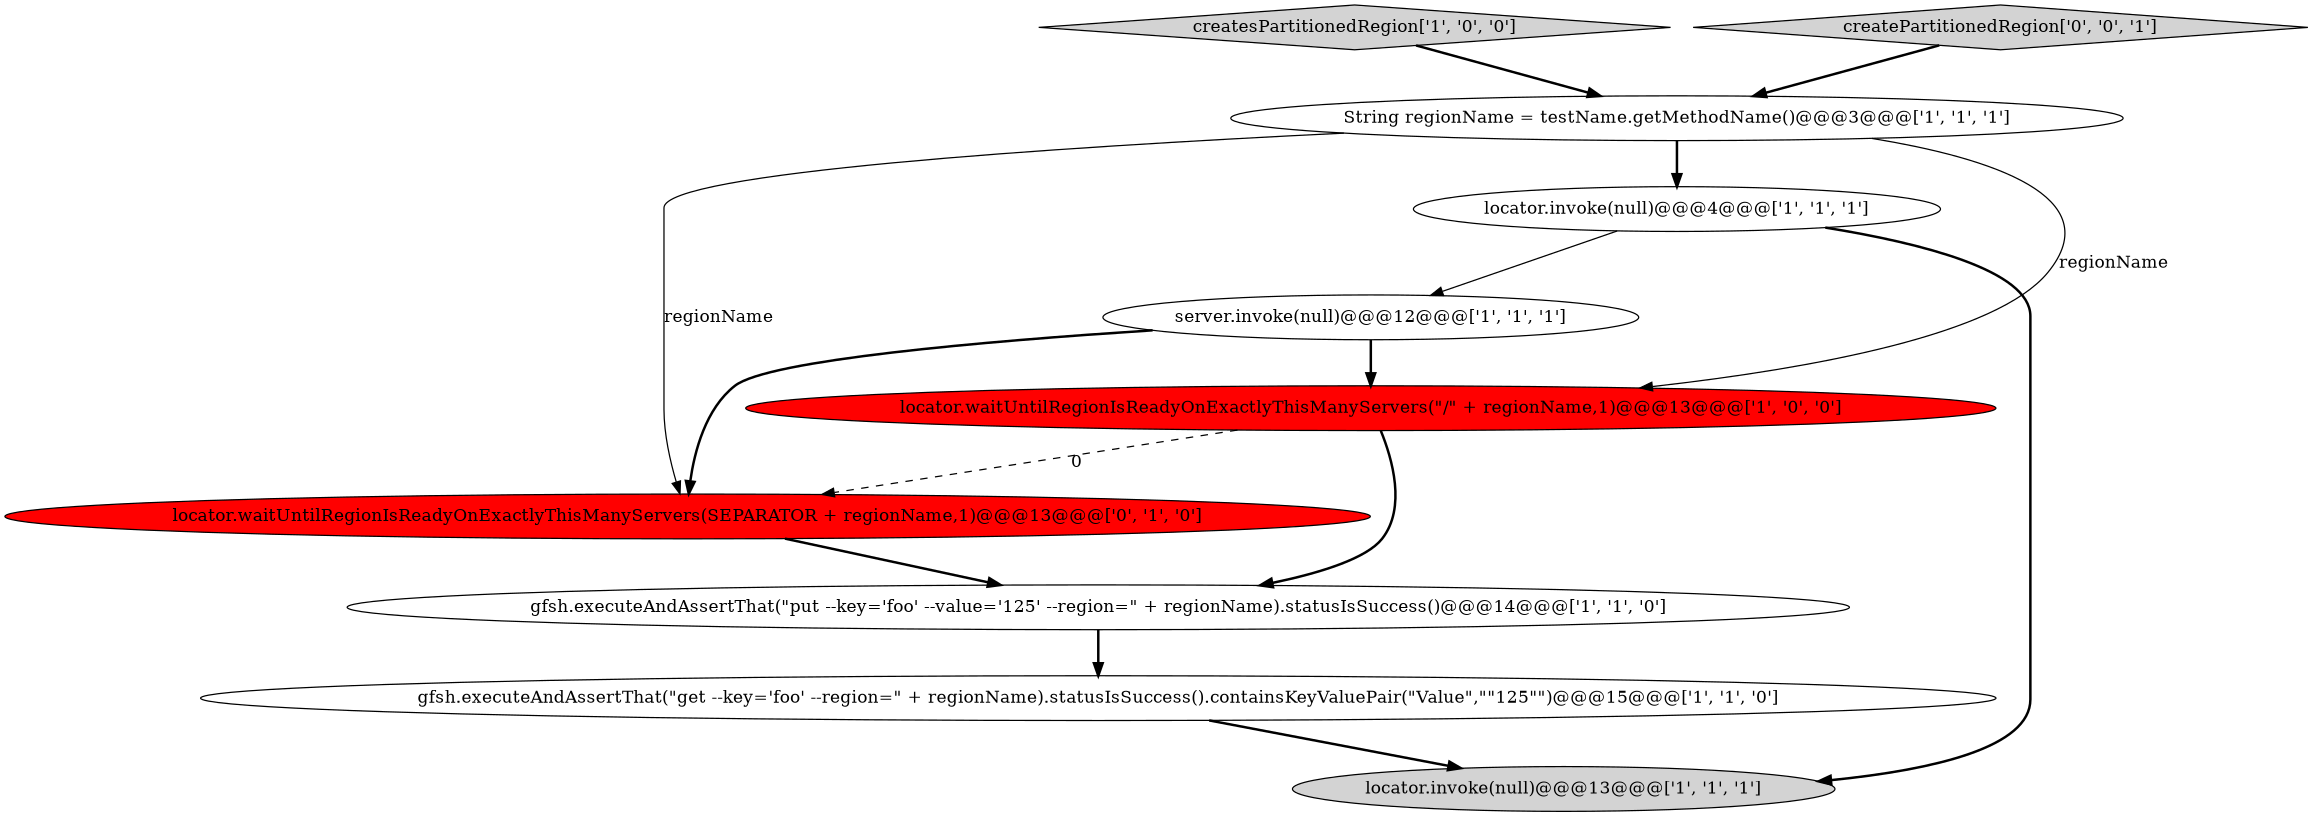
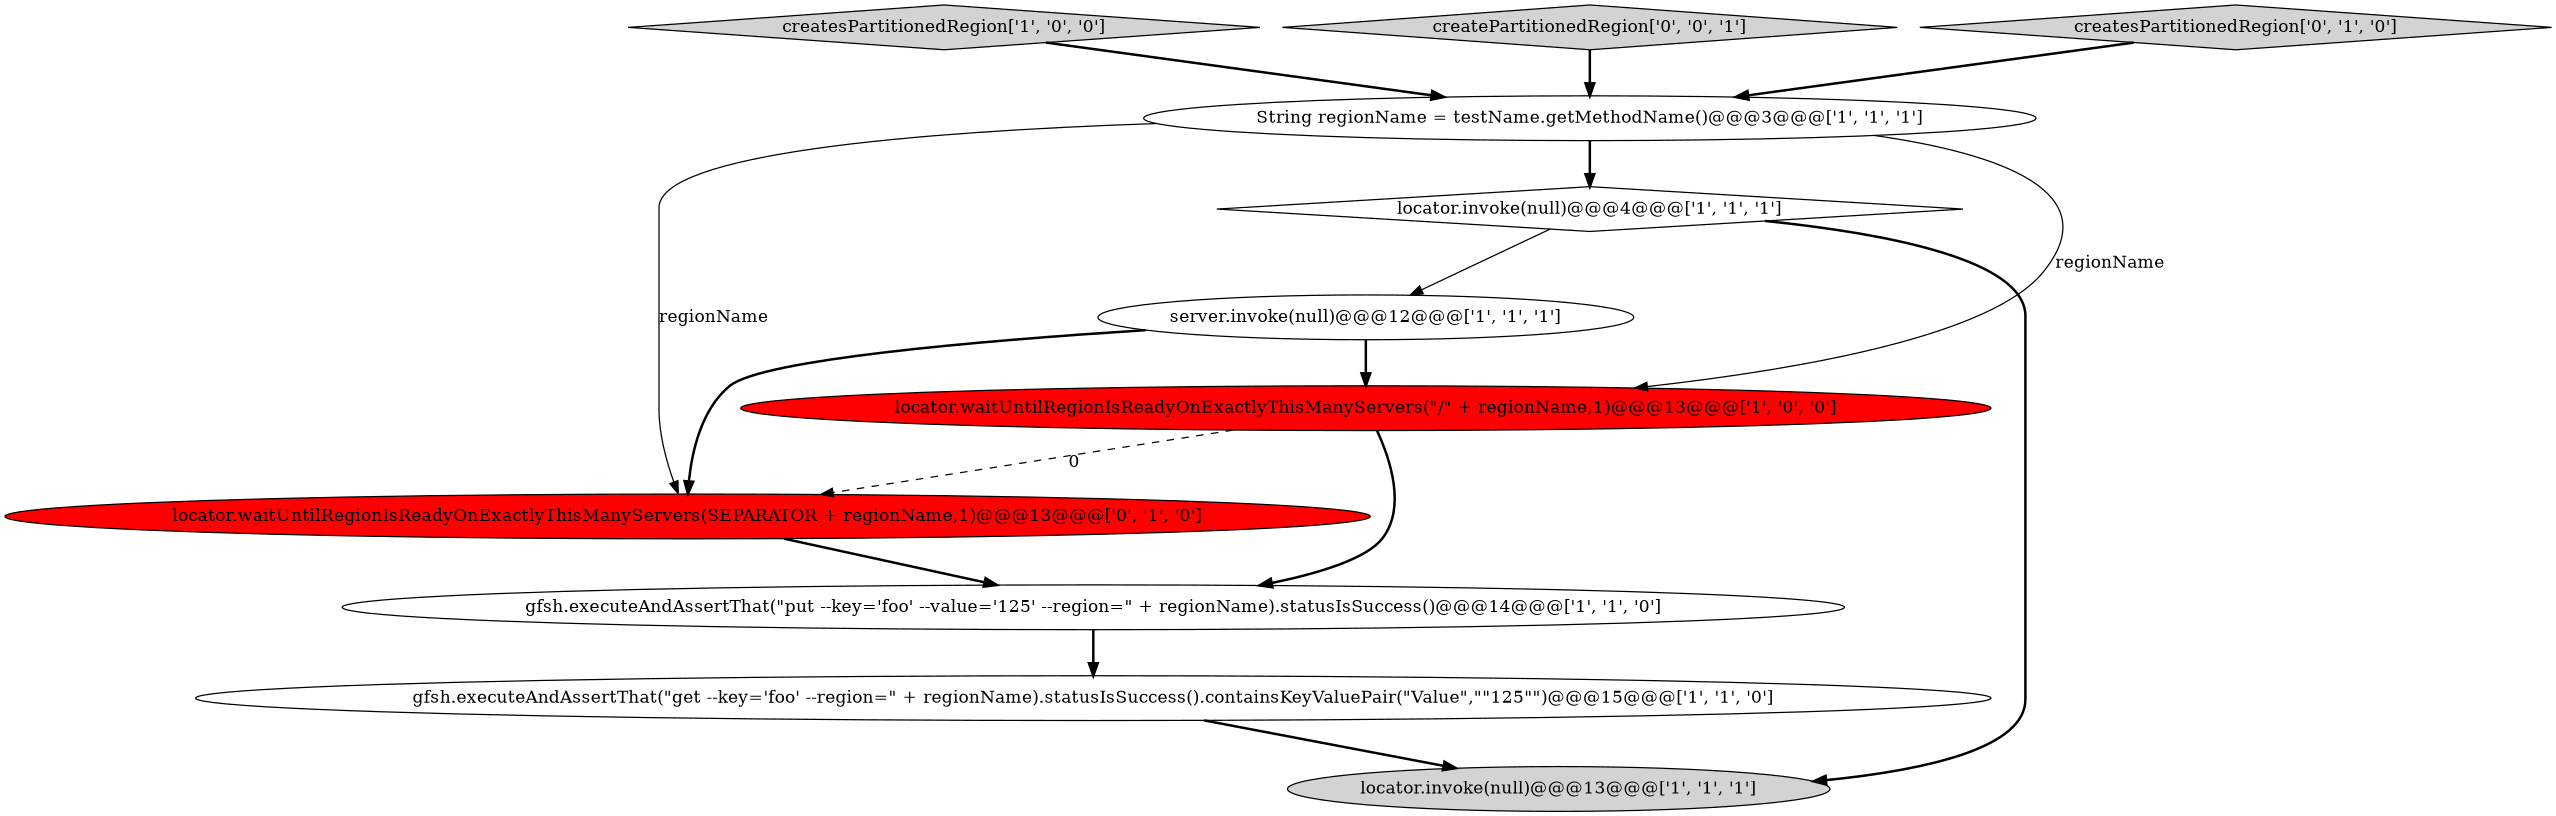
node "createsPartitionedRegion['0', '1', '0']": added
node "locator.invoke(null)@@@4@@@['1', '1', '1']": shape ellipse -> diamond
